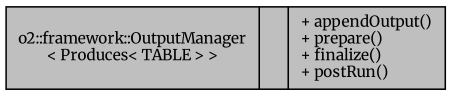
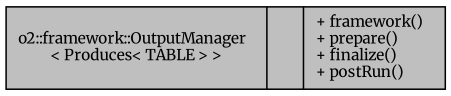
node "o2::framework::OutputManager": text "+ appendOutput()" -> "+ framework()"
